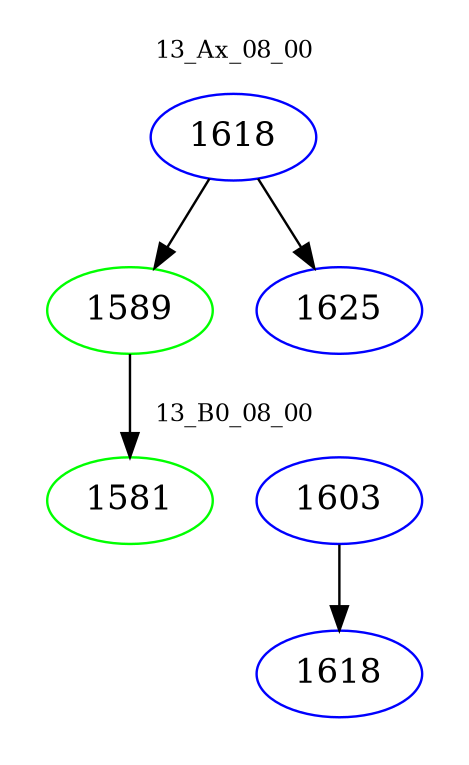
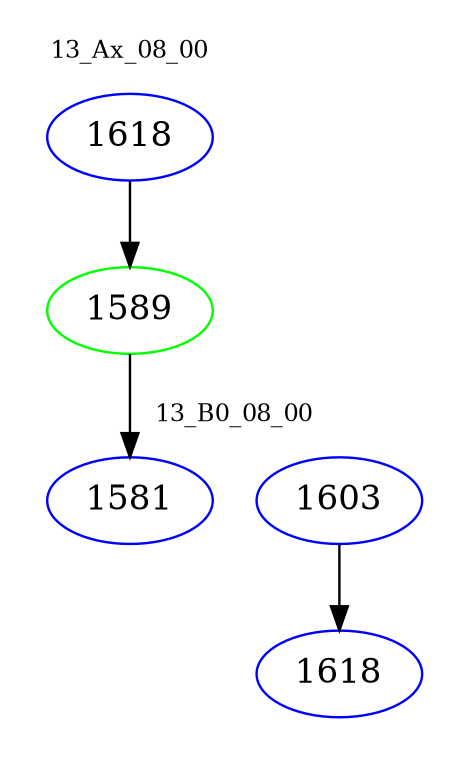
node "1625": removed
node "1581": color green -> blue
